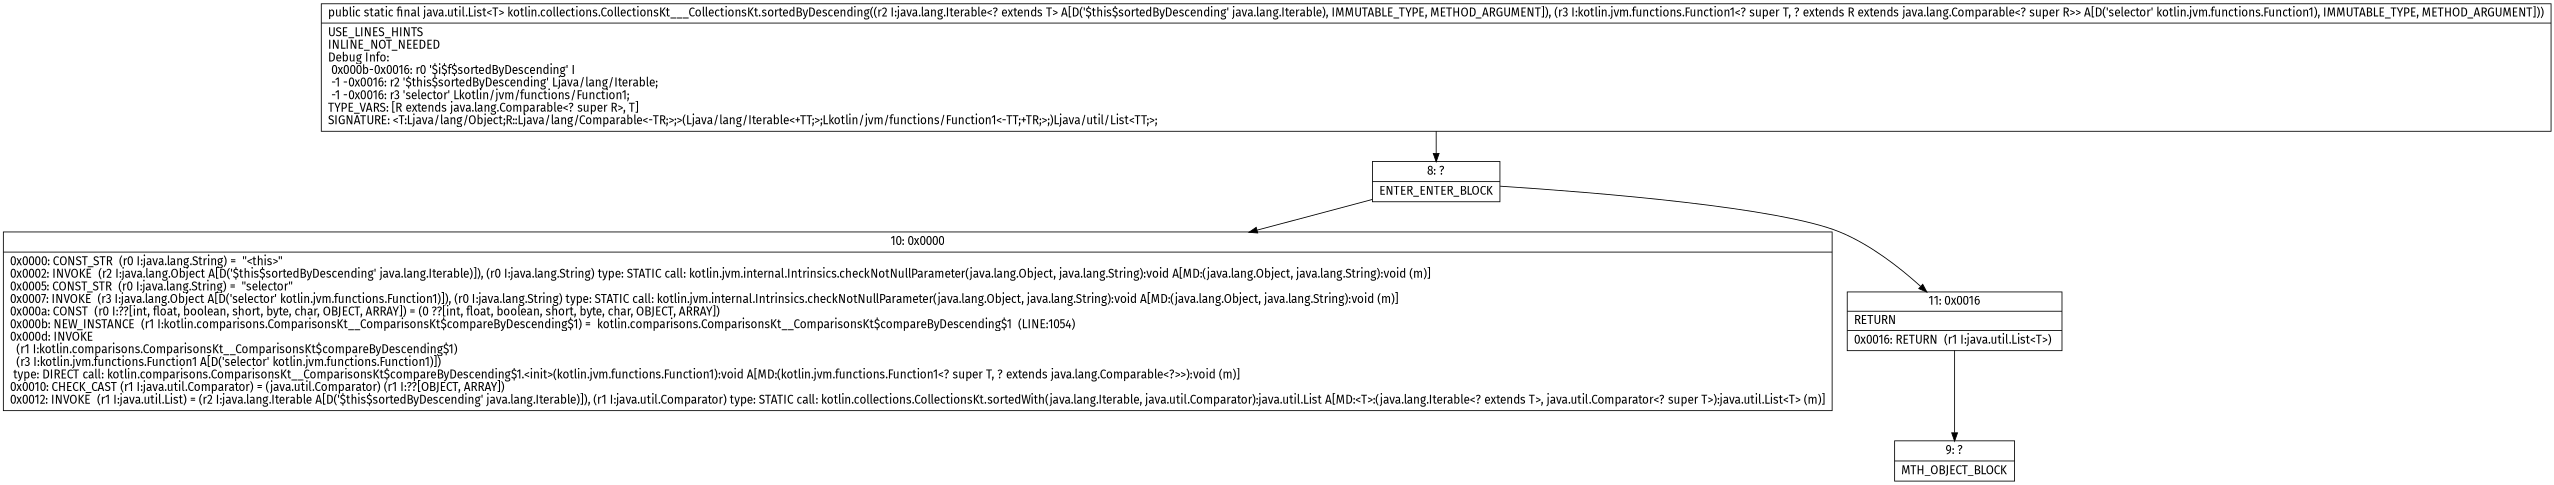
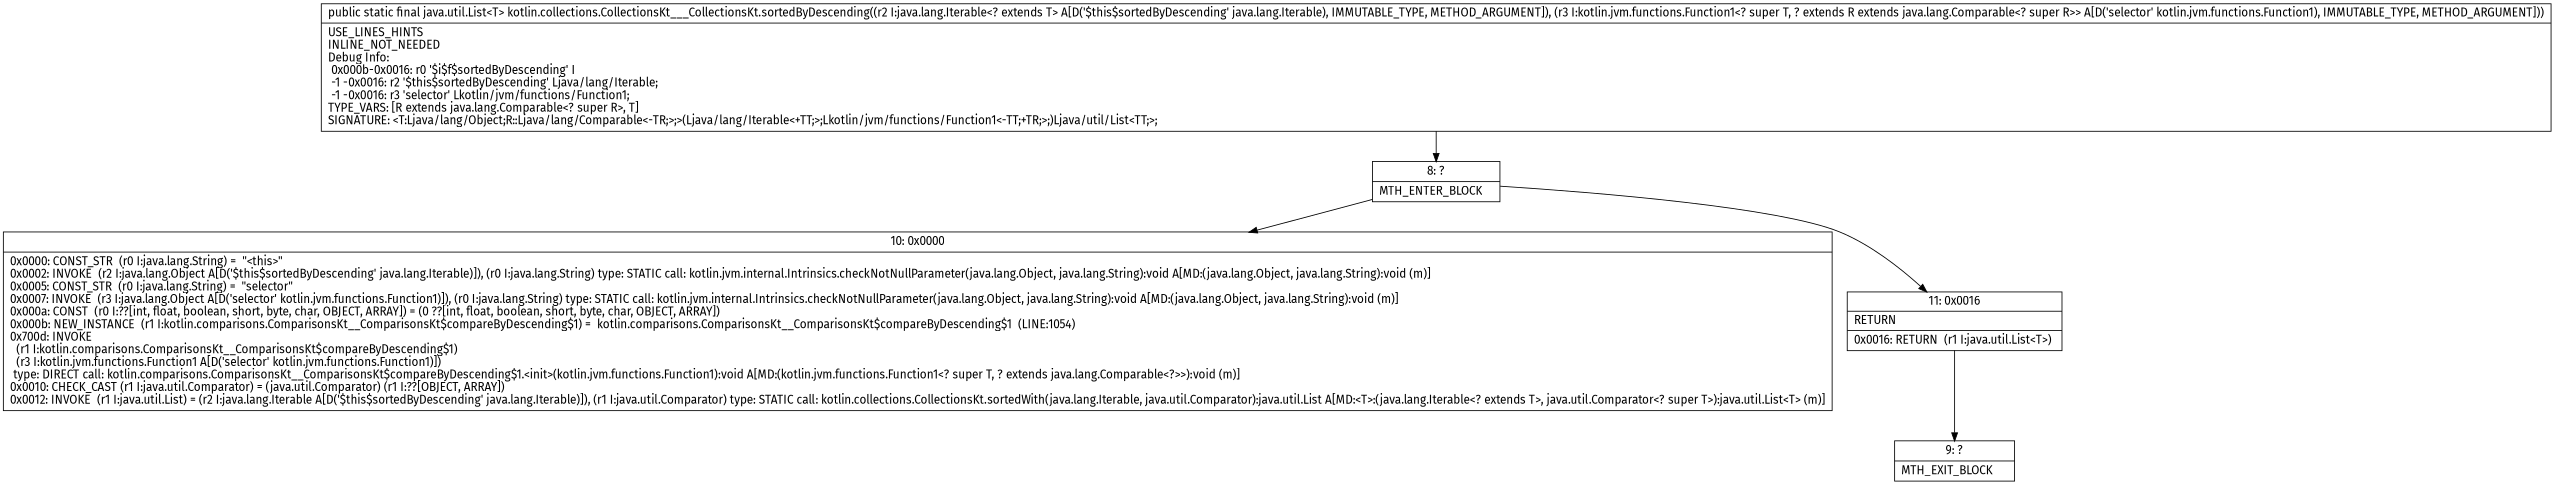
node "8: ?": text "ENTER_ENTER_BLOCK" -> "MTH_ENTER_BLOCK"
node "10: 0x0000": text "0x000d: INVOKE" -> "0x700d: INVOKE"
node "9: ?": text "MTH_OBJECT_BLOCK" -> "MTH_EXIT_BLOCK"
